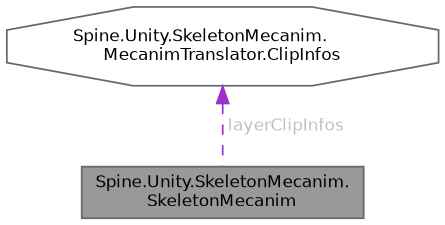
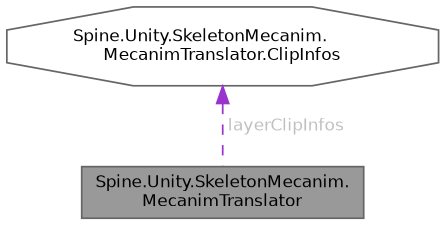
node "Spine.Unity.SkeletonMecanim. SkeletonMecanim": label "Spine.Unity.SkeletonMecanim. SkeletonMecanim" -> "Spine.Unity.SkeletonMecanim. MecanimTranslator"
